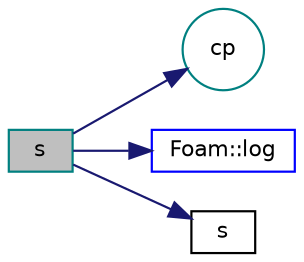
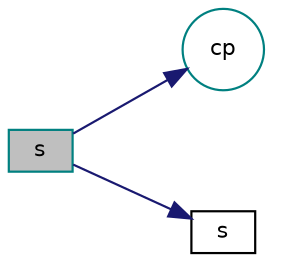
node "Foam::log": removed
